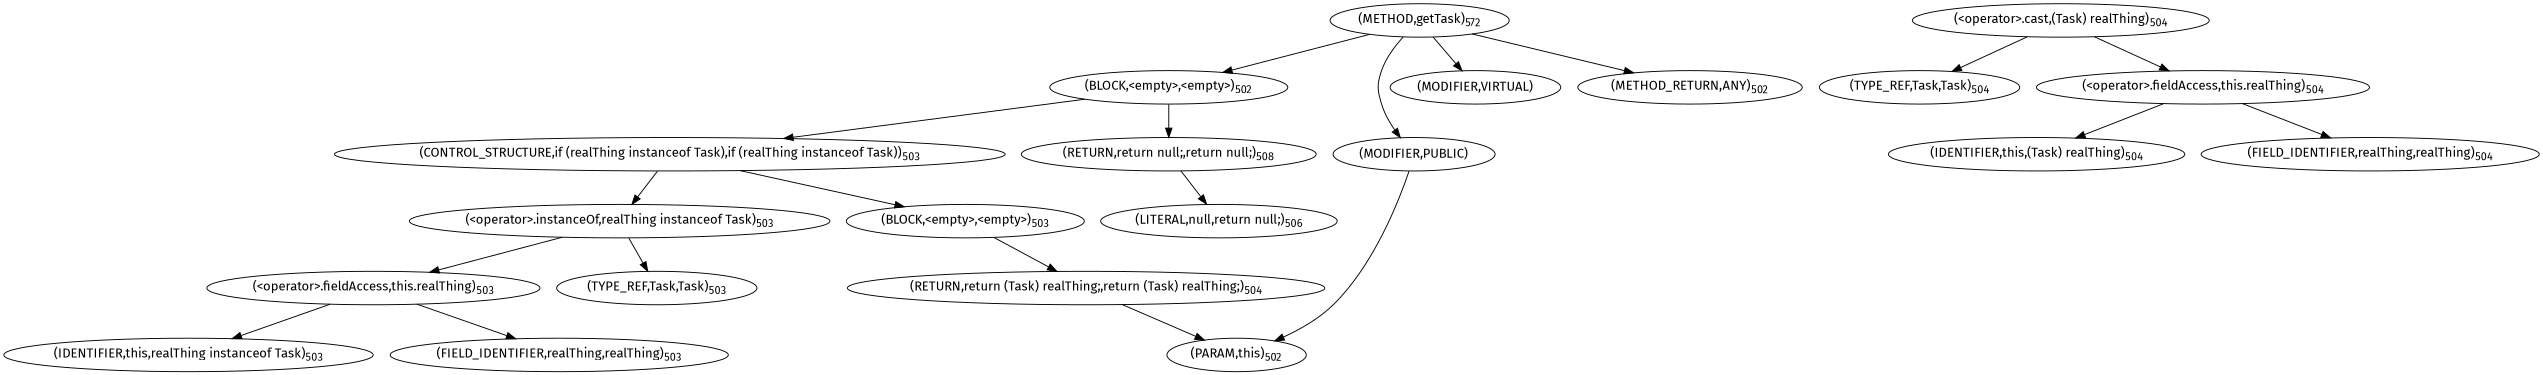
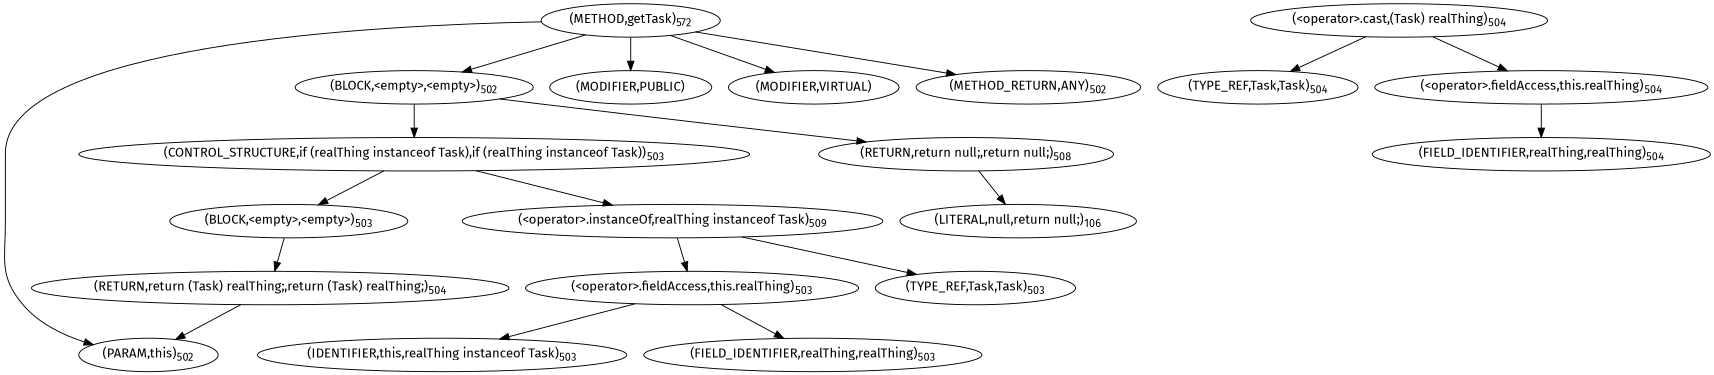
node "(IDENTIFIER,this,(Task) realThing)": removed
node "(<operator>.instanceOf,realThing instanceof Task)": text "503" -> "509"
node "(LITERAL,null,return null;)": text "506" -> "106"
edge "(MODIFIER,PUBLIC)" -> "(PARAM,this)": now "(METHOD,getTask)" -> "(PARAM,this)"
